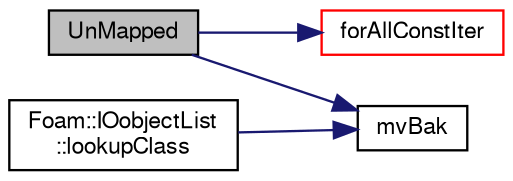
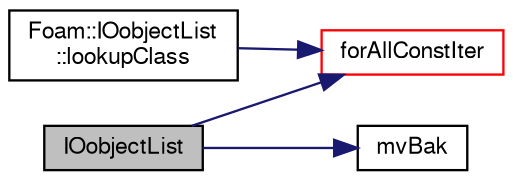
node "UnMapped": label "UnMapped" -> "IOobjectList"
edge "Foam::IOobjectList ::lookupClass" -> "mvBak": now "Foam::IOobjectList ::lookupClass" -> "forAllConstIter"
